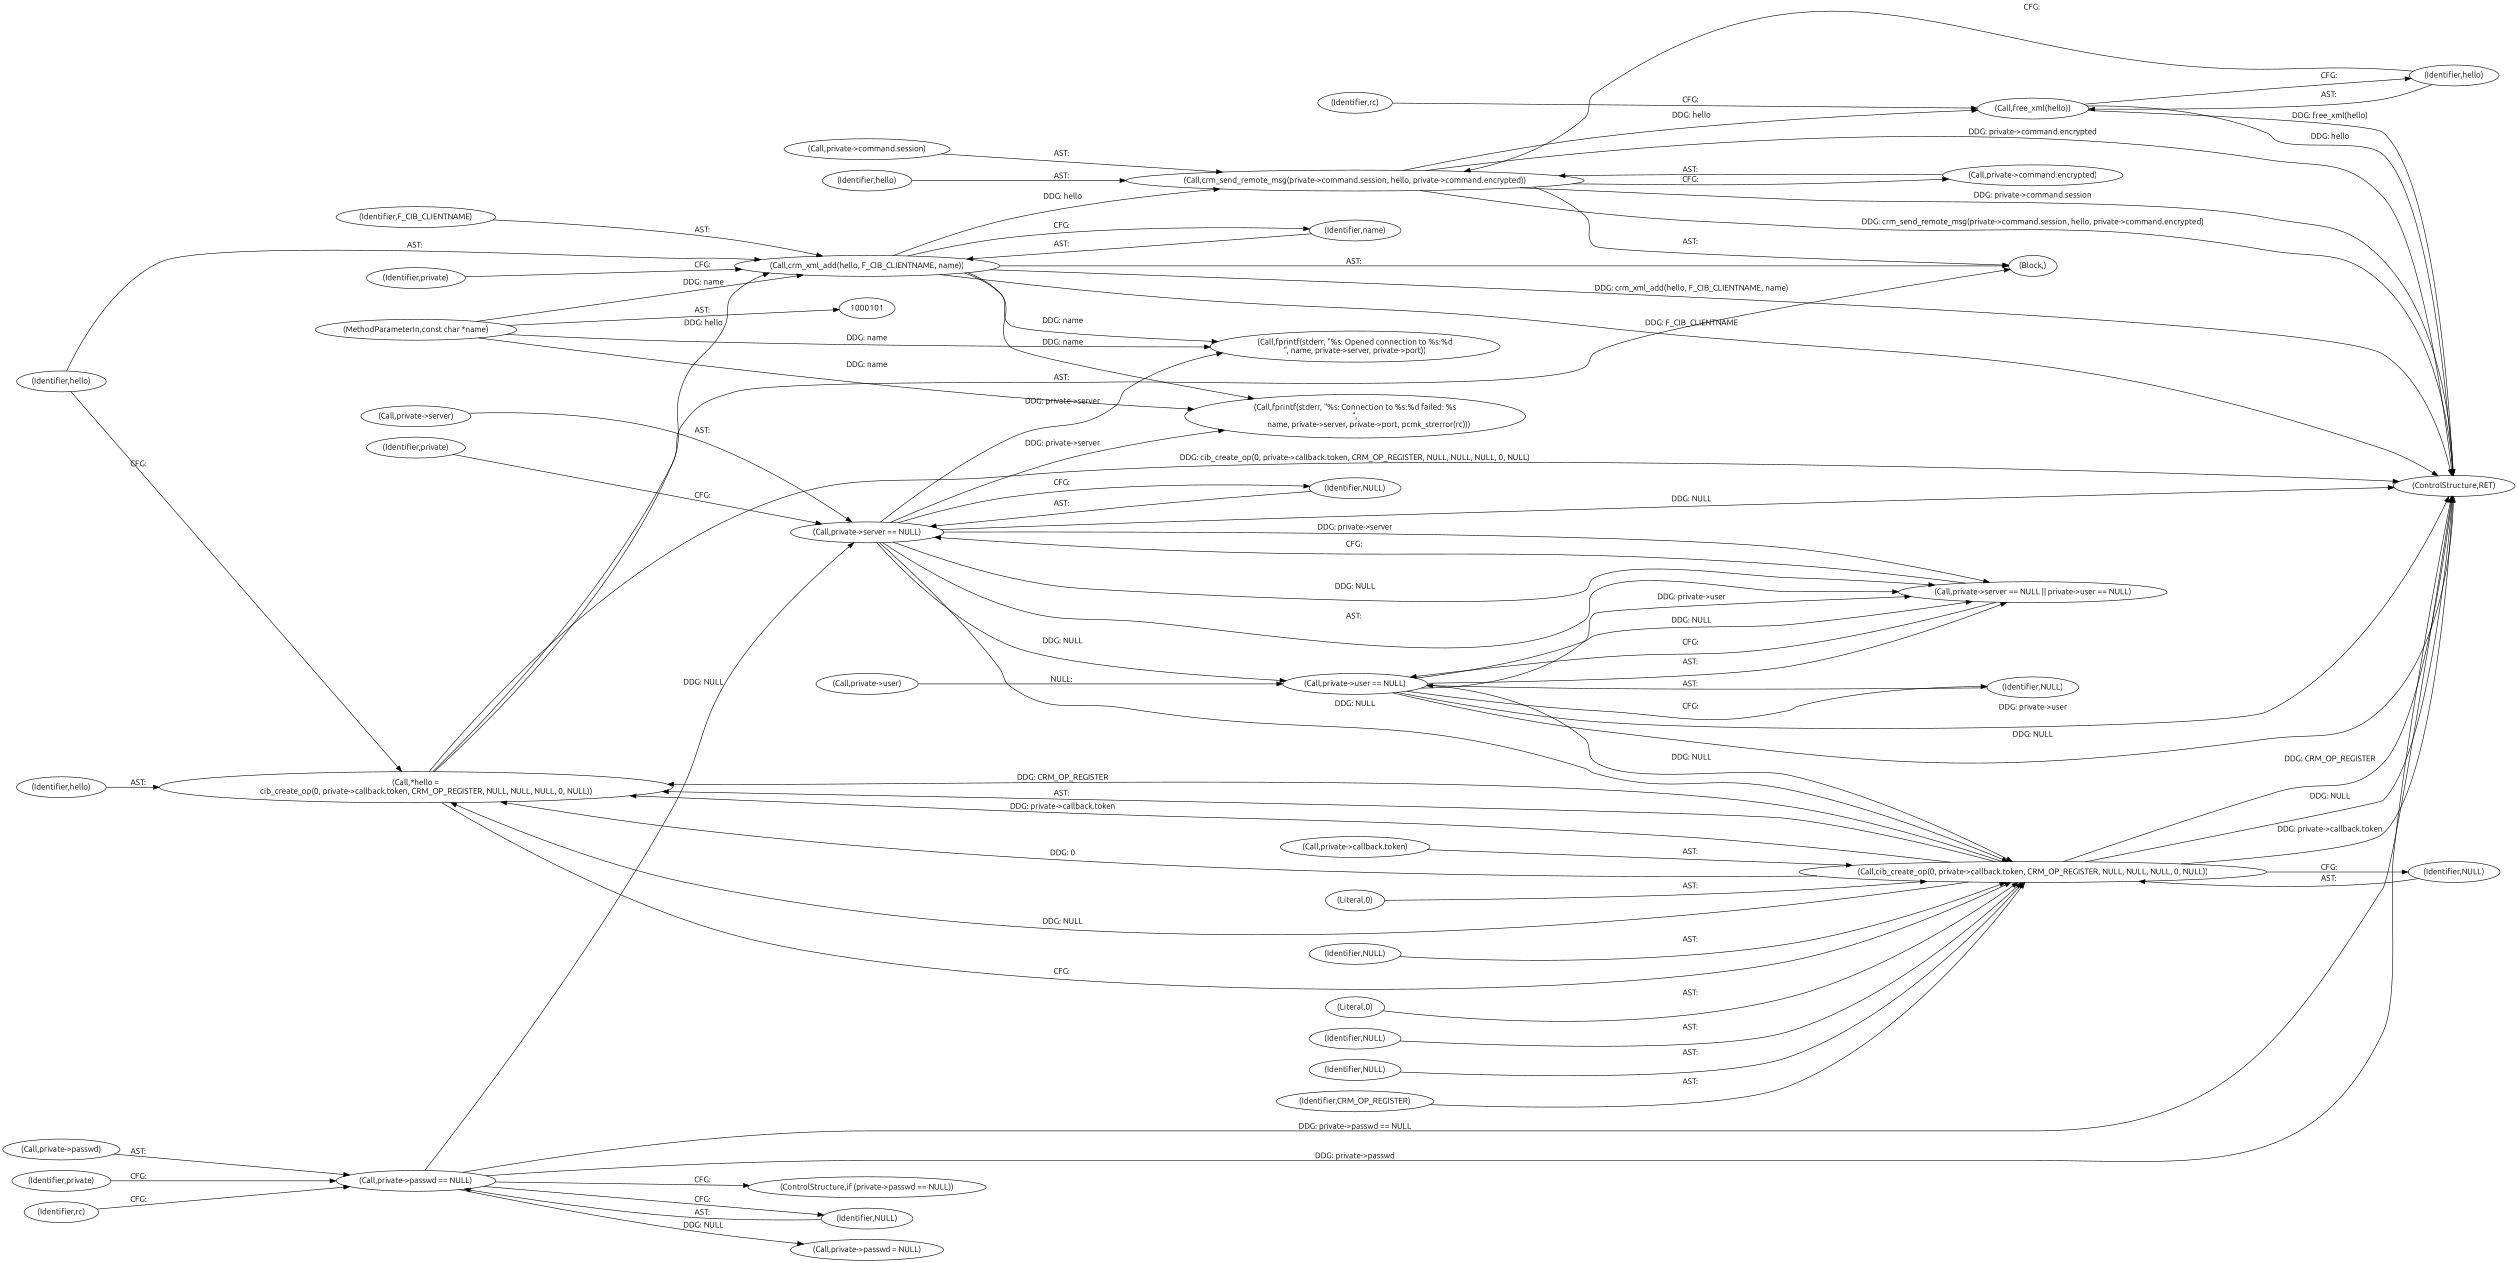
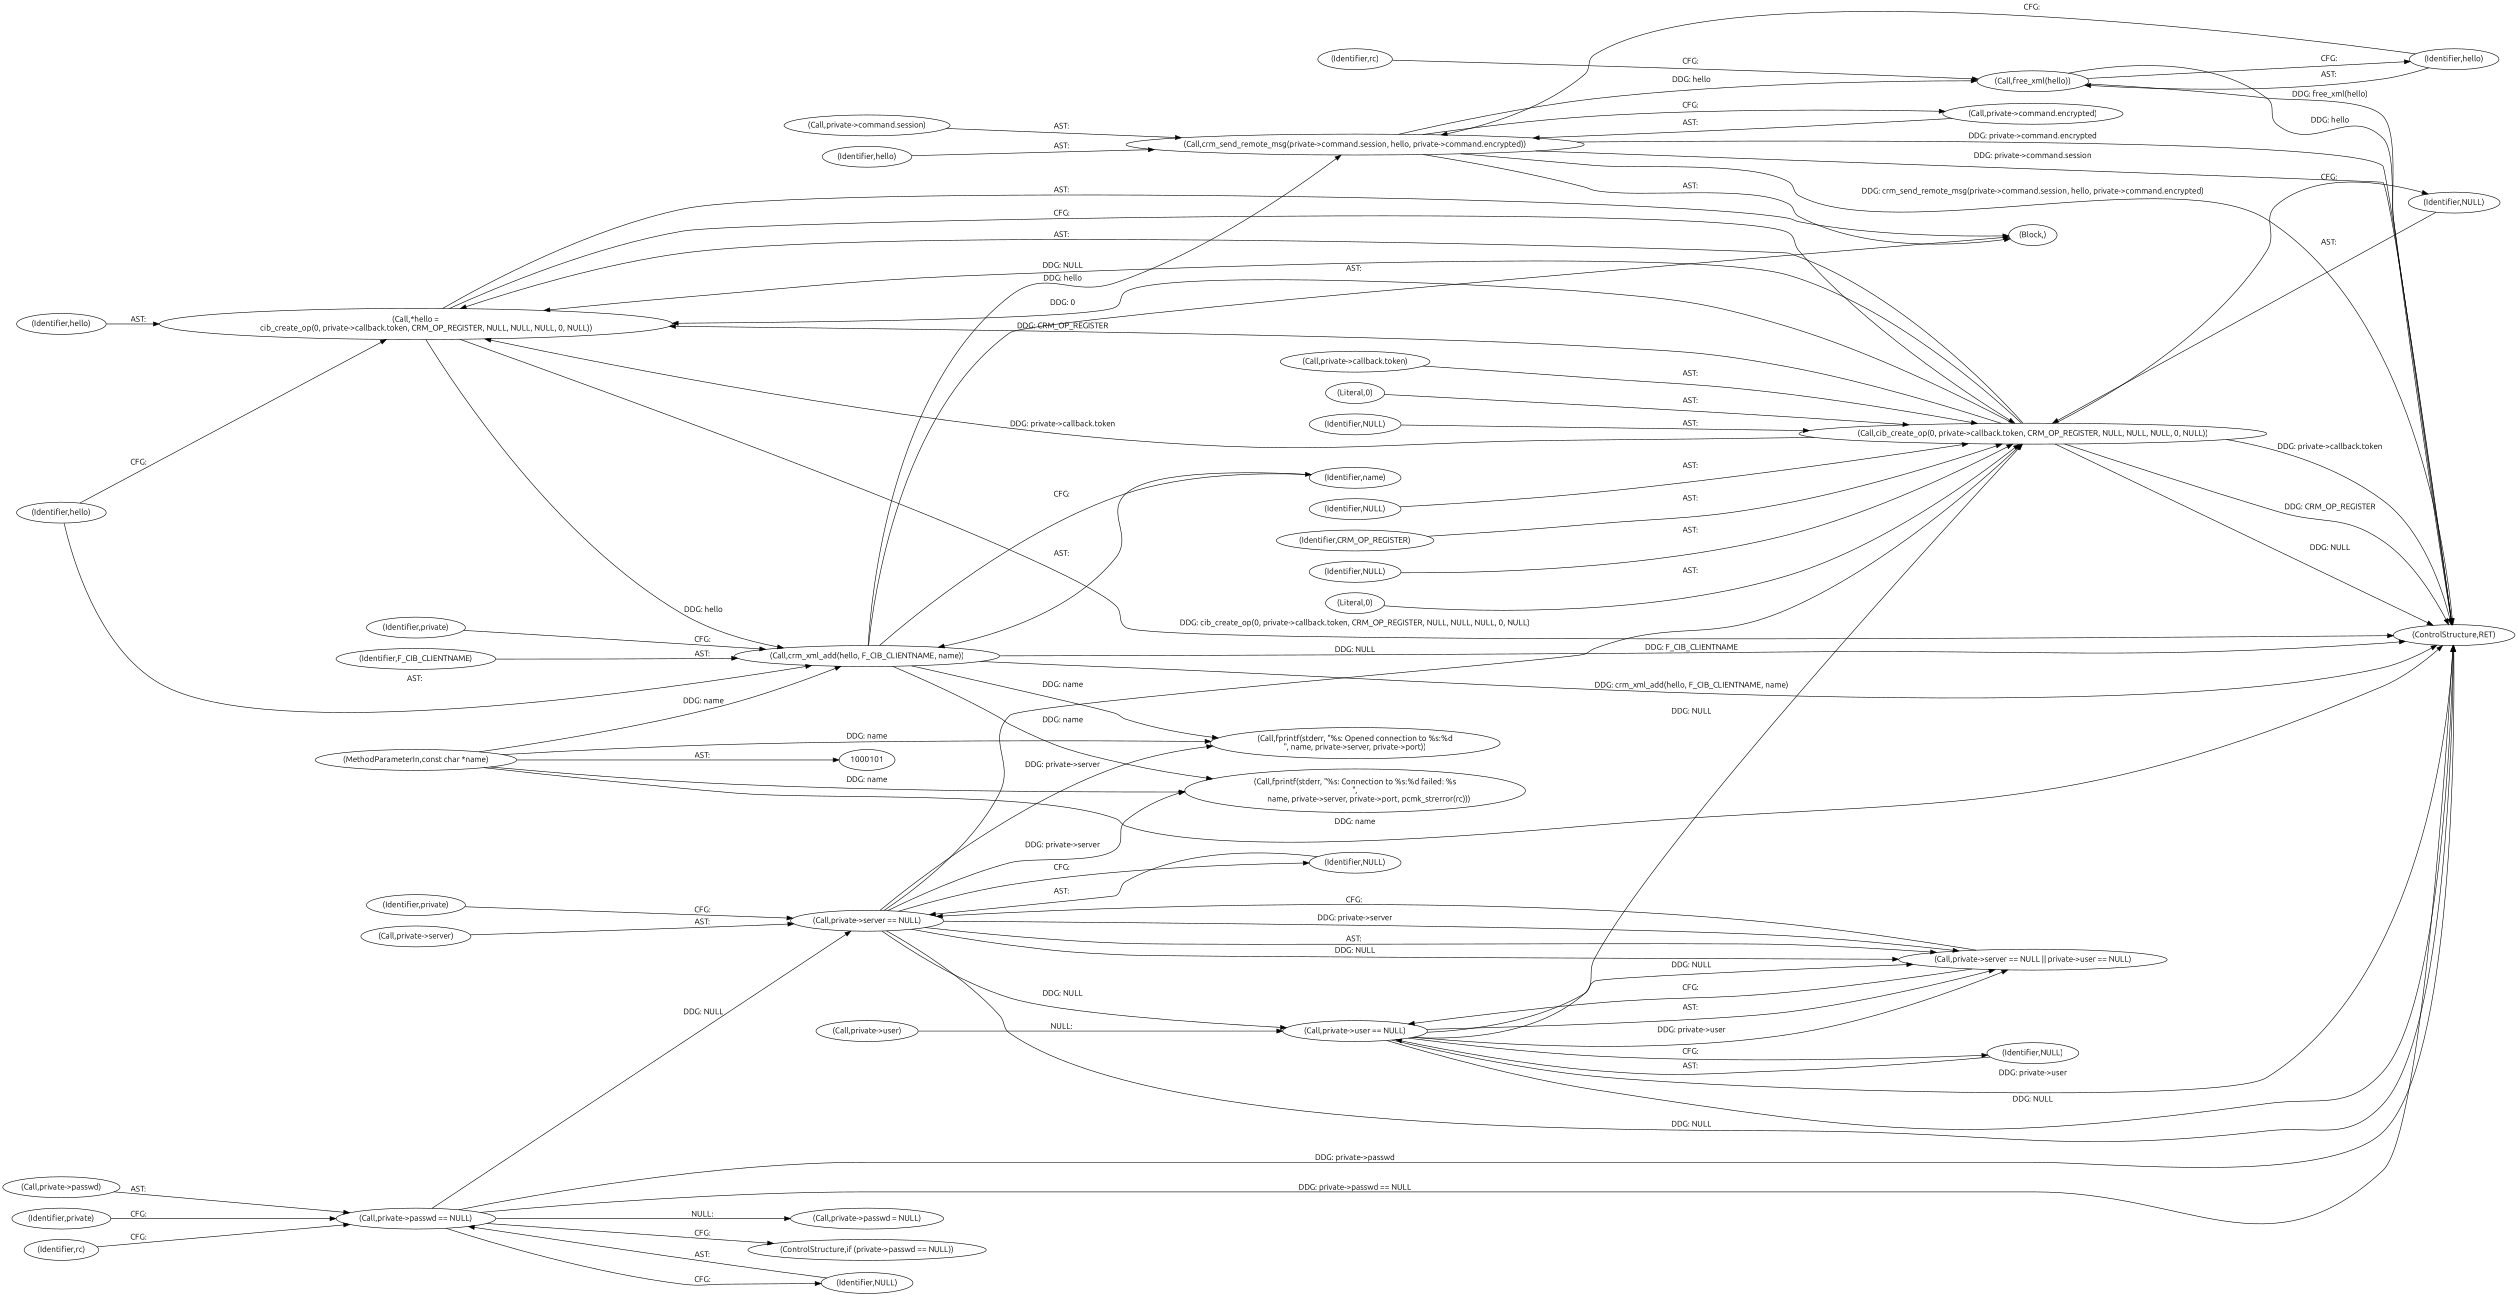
edge "(MethodParameterIn,const char *name)" -> "(ControlStructure,RET)": added, label "DDG: name"
edge "(Call,private->passwd == NULL)" -> "(Call,private->passwd = NULL)": label "DDG: NULL" -> "NULL: "
